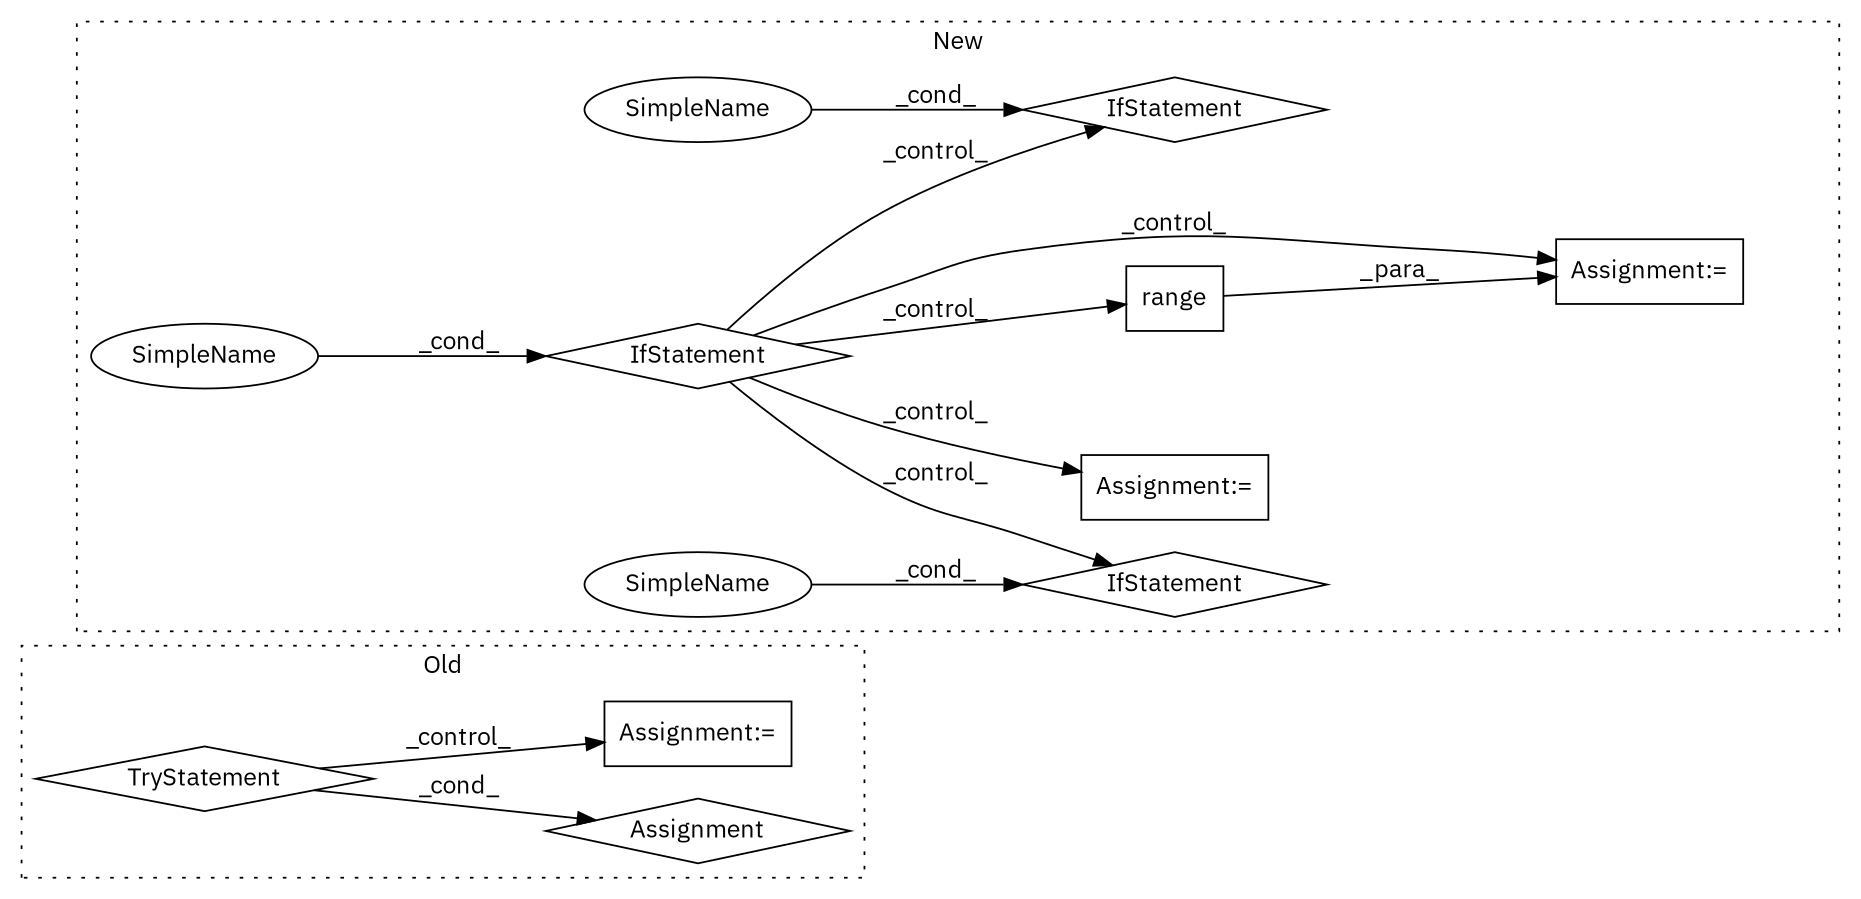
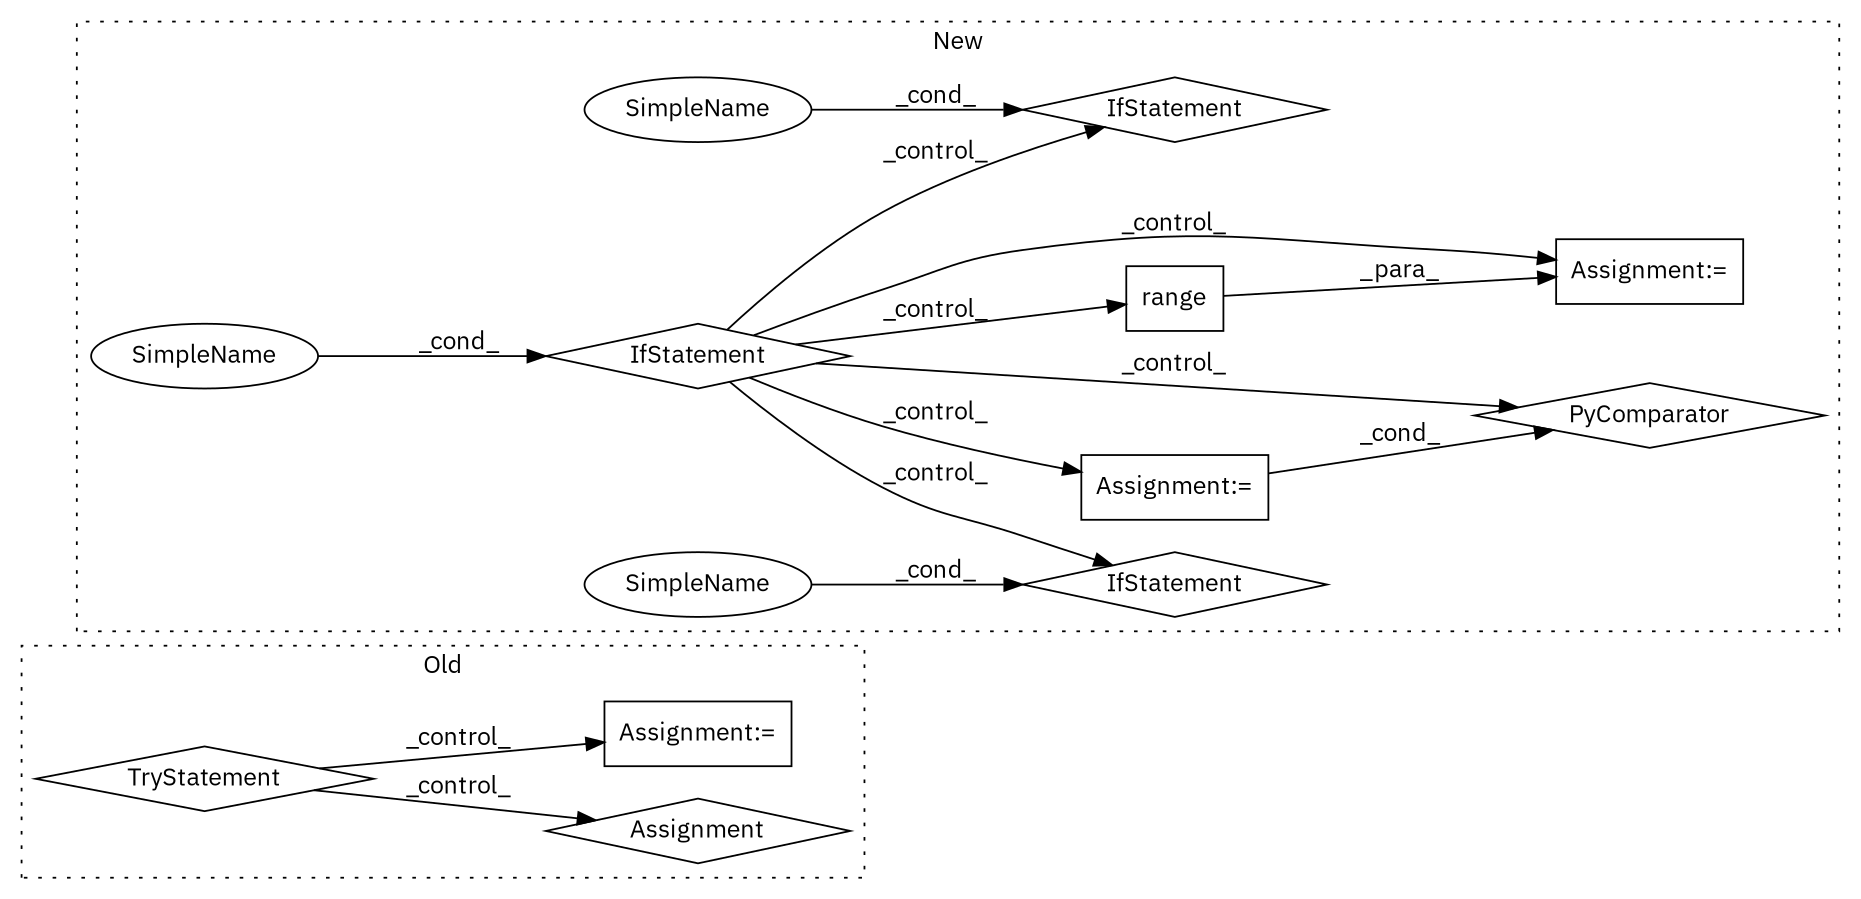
node "PyComparator": added
edge "TryStatement" -> "Assignment": label "_cond_" -> "_control_"
